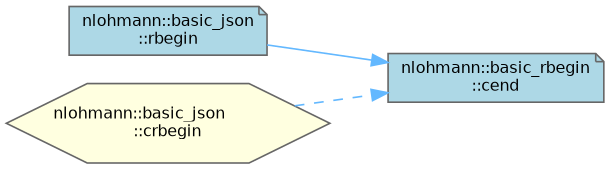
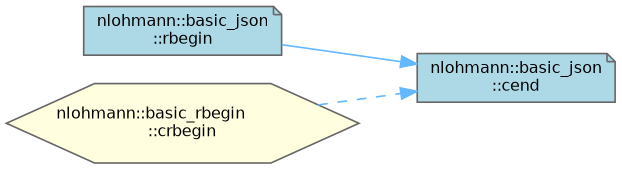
node "nlohmann::basic_rbegin ::cend": label "nlohmann::basic_rbegin ::cend" -> "nlohmann::basic_json ::cend"
node "nlohmann::basic_json ::crbegin": label "nlohmann::basic_json ::crbegin" -> "nlohmann::basic_rbegin ::crbegin"
